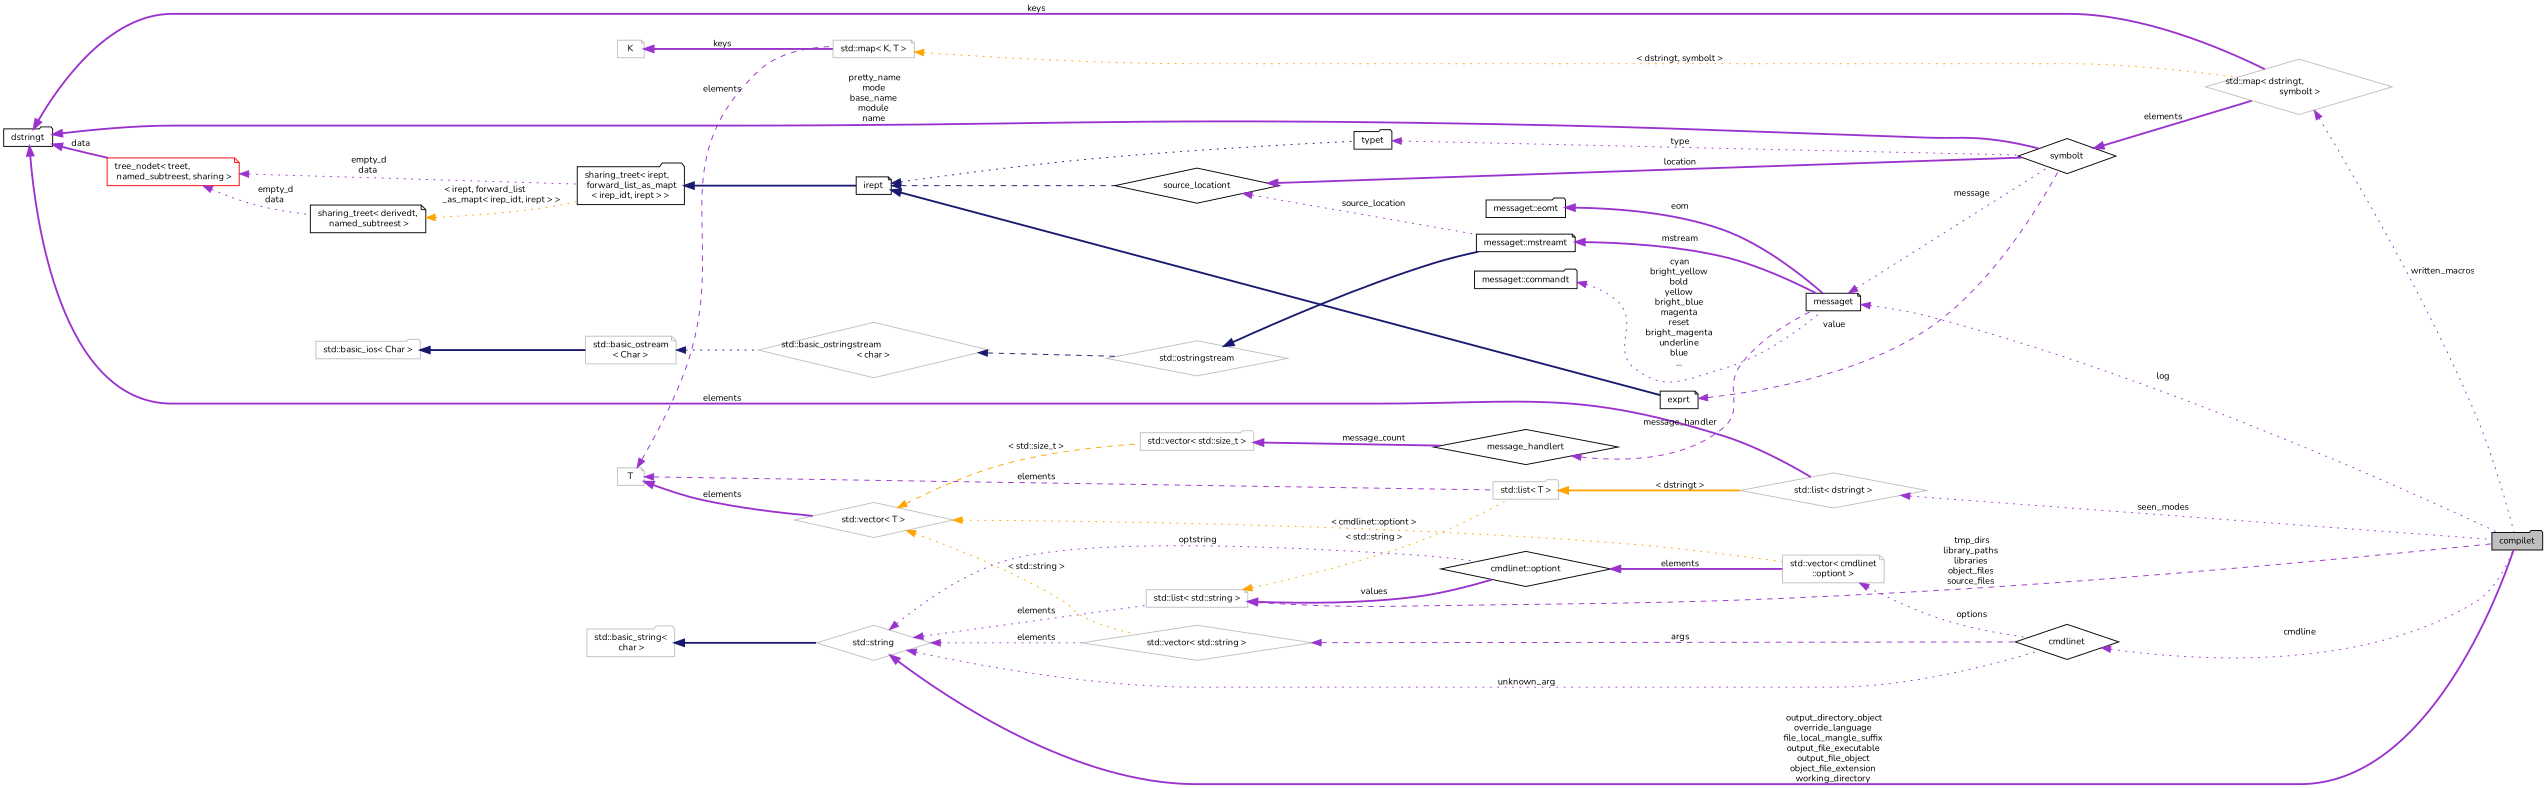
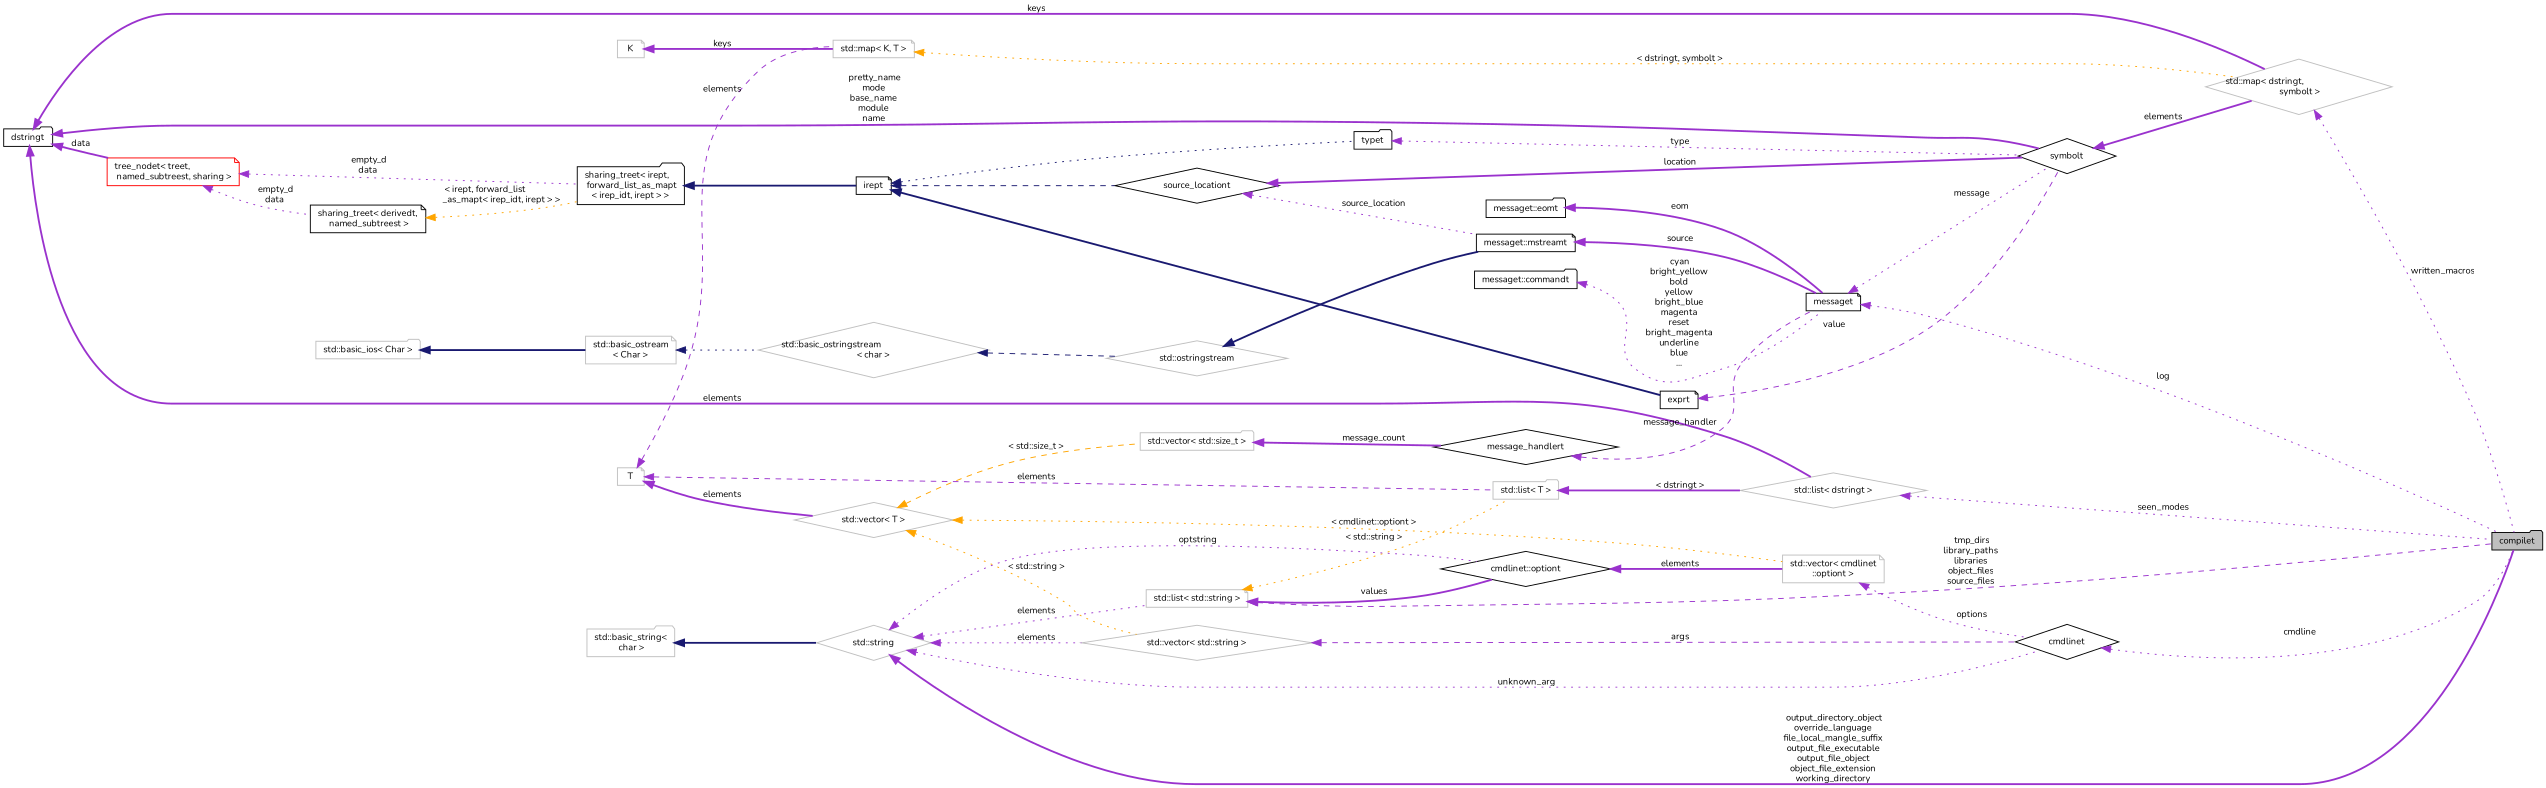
edge "messaget" -> "messaget::mstreamt": label " mstream" -> " source"
edge "std::list< dstringt >" -> "std::list< T >": color orange -> darkorchid3
